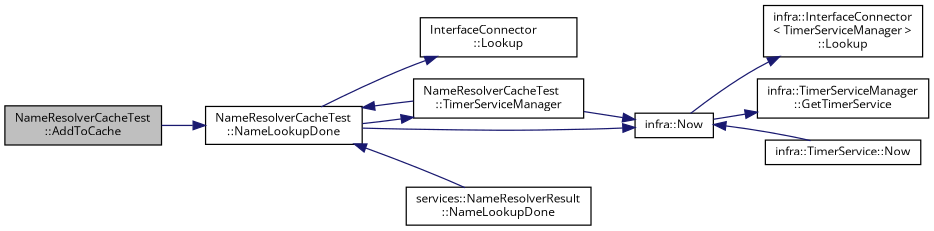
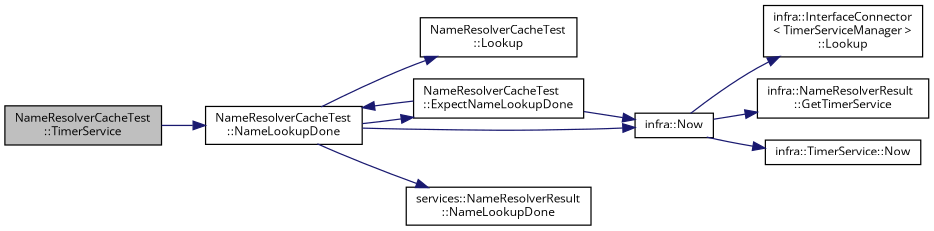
node "InterfaceConnector ::Lookup": label "InterfaceConnector ::Lookup" -> "NameResolverCacheTest ::Lookup"
node "NameResolverCacheTest ::TimerServiceManager": label "NameResolverCacheTest ::TimerServiceManager" -> "NameResolverCacheTest ::ExpectNameLookupDone"
node "infra::TimerServiceManager ::GetTimerService": label "infra::TimerServiceManager ::GetTimerService" -> "infra::NameResolverResult ::GetTimerService"
node "NameResolverCacheTest ::AddToCache": label "NameResolverCacheTest ::AddToCache" -> "NameResolverCacheTest ::TimerService"
edge "infra::TimerService::Now" -> "infra::Now": reversed
edge "services::NameResolverResult ::NameLookupDone" -> "NameResolverCacheTest ::NameLookupDone": reversed
